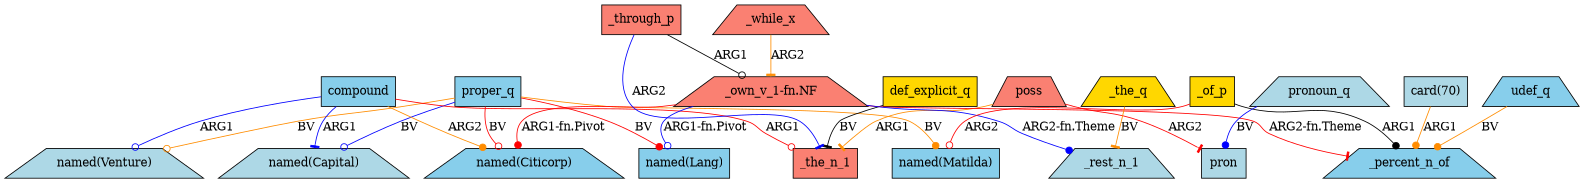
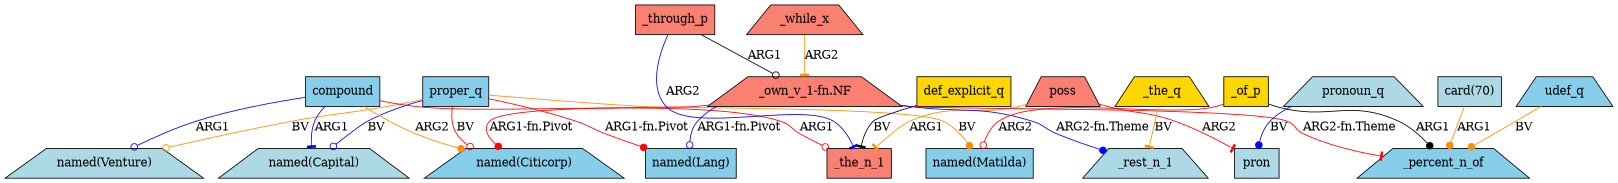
edge "proper_q" -> "named(Lang)": label "BV" -> "ARG1-fn.Pivot"
